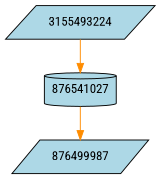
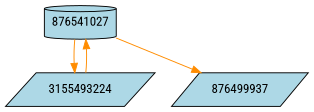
edge "876541027" -> "3155493224": added
node "876499987": label "876499987" -> "876499937"
